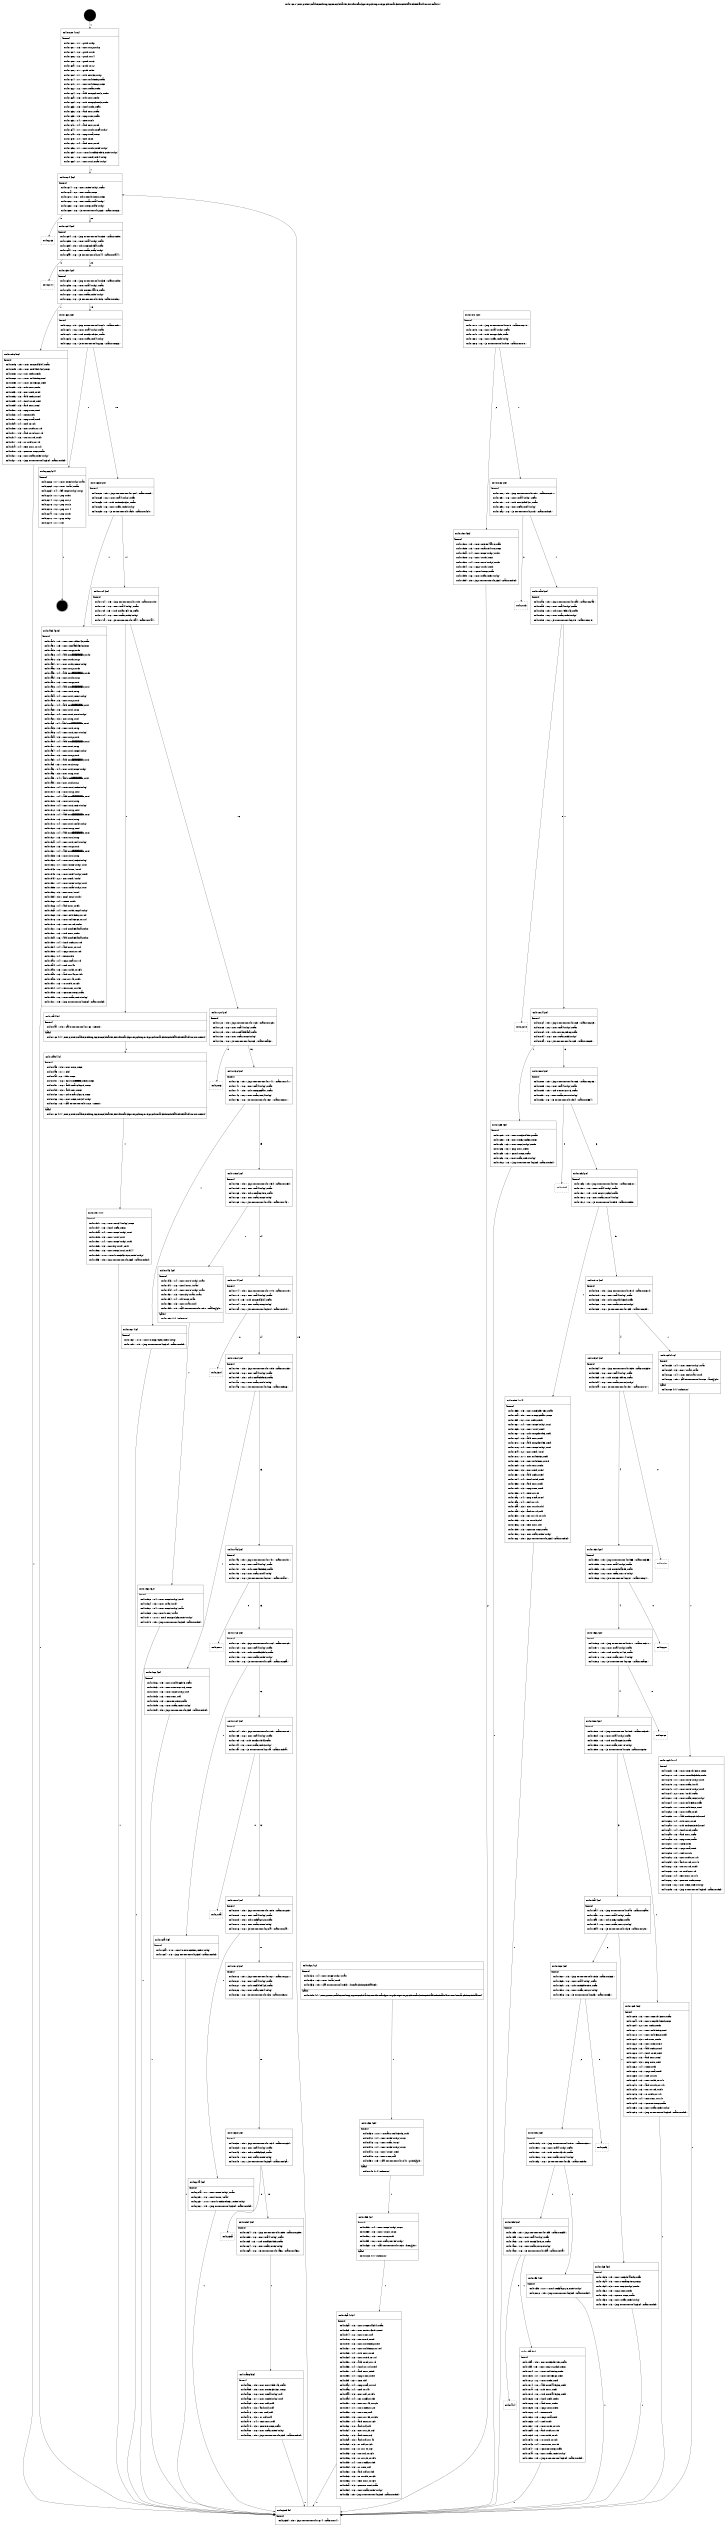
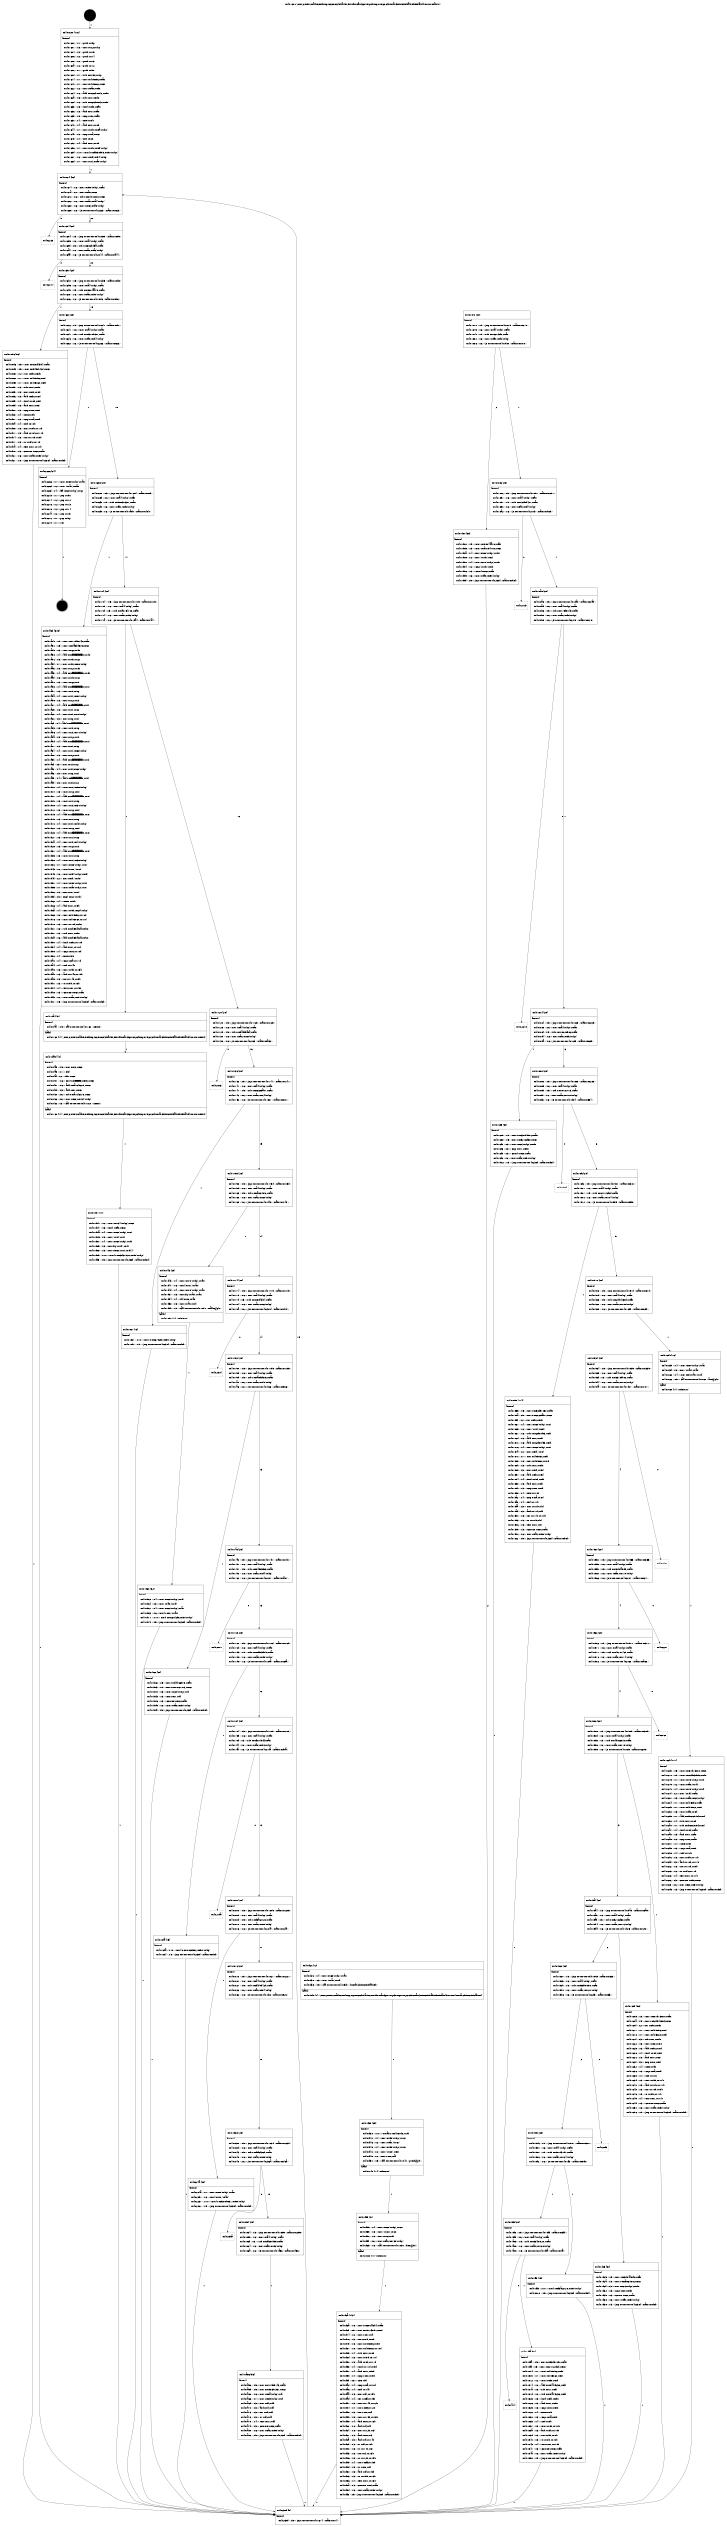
edge "0x401918 [28]" -> "0x401934 [28]": removed, label "4"
